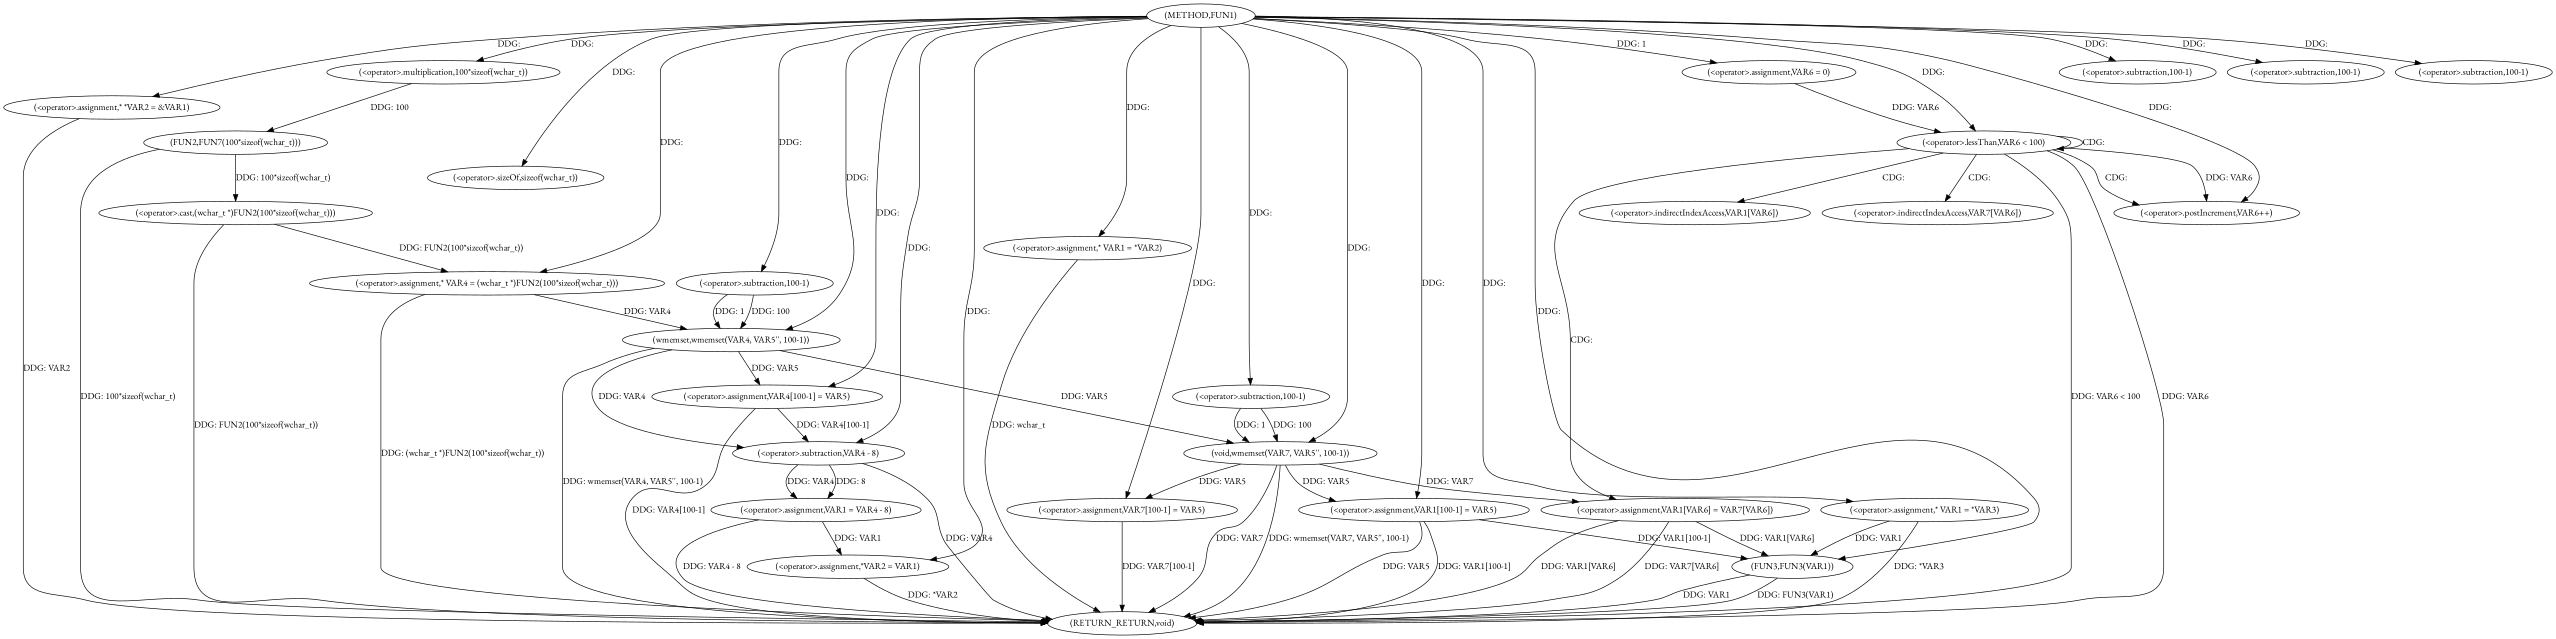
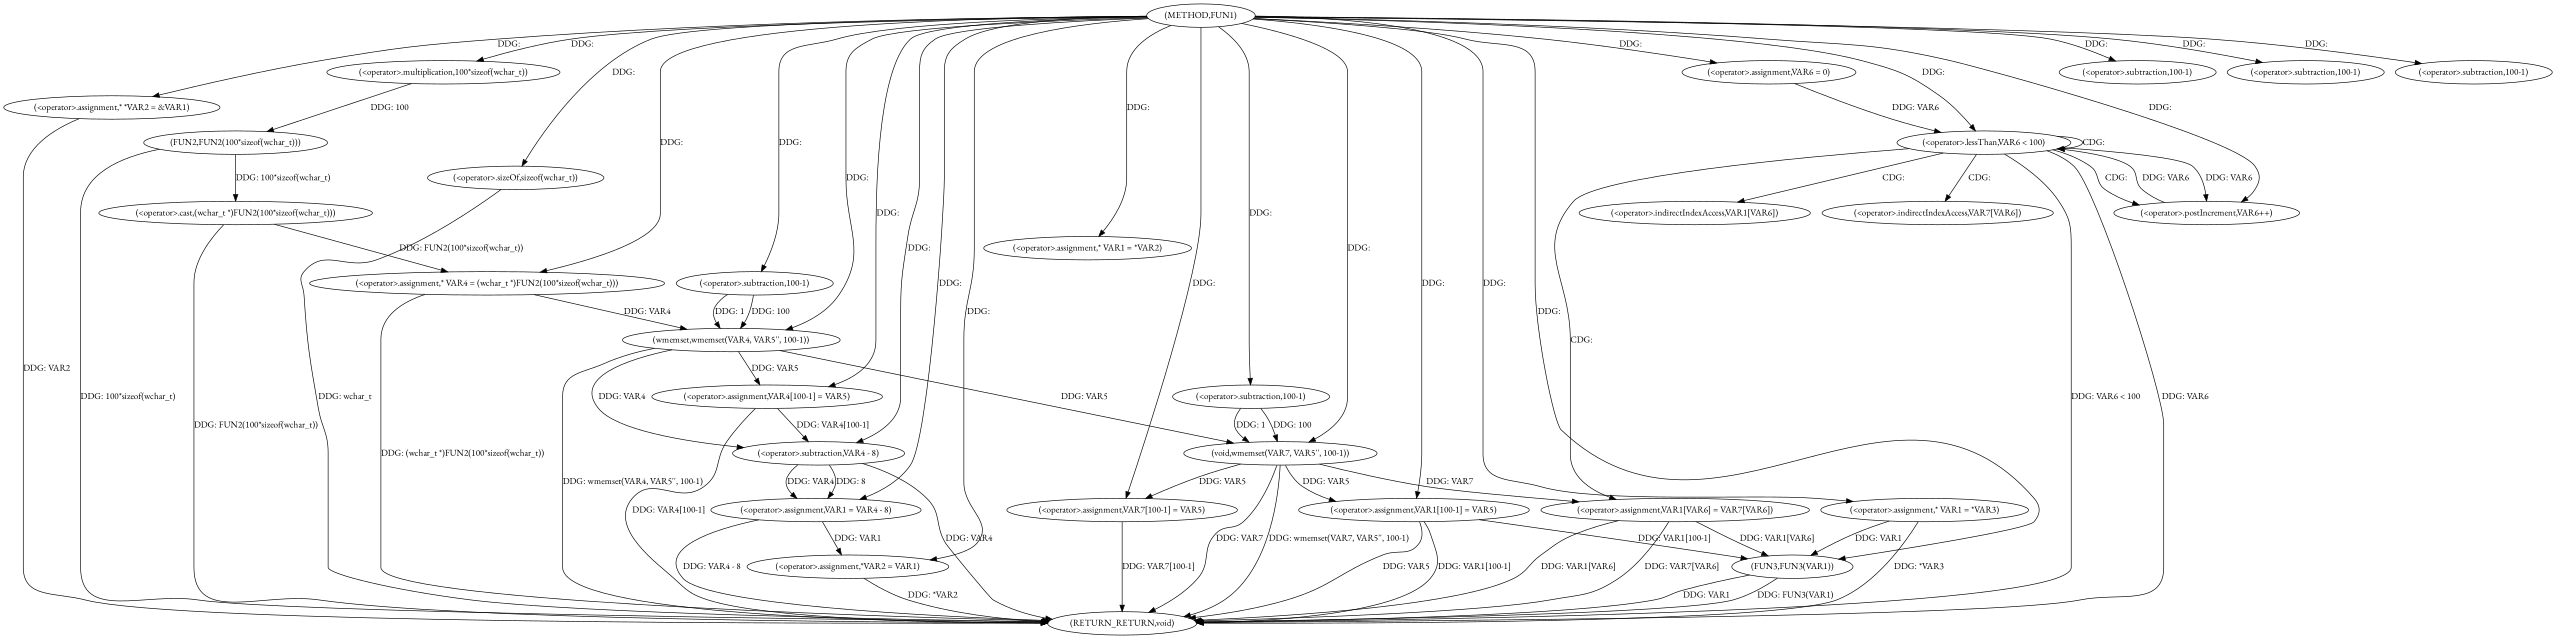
edge "(METHOD,FUN1)" -> "(<operator>.assignment,VAR6 = 0)": label "DDG: 1" -> "DDG: "
node "(FUN2,FUN7(100*sizeof(wchar_t)))": label "(FUN2,FUN7(100*sizeof(wchar_t)))" -> "(FUN2,FUN2(100*sizeof(wchar_t)))"
edge "(<operator>.postIncrement,VAR6++)" -> "(<operator>.lessThan,VAR6 < 100)": added, label "DDG: VAR6"
edge "(METHOD,FUN1)" -> "(<operator>.assignment,VAR1 = VAR4 - 8)": added, label "DDG:"
edge "(<operator>.assignment,* VAR1 = *VAR2)" -> "(RETURN_RETURN,void)": now "(<operator>.sizeOf,sizeof(wchar_t))" -> "(RETURN_RETURN,void)"
